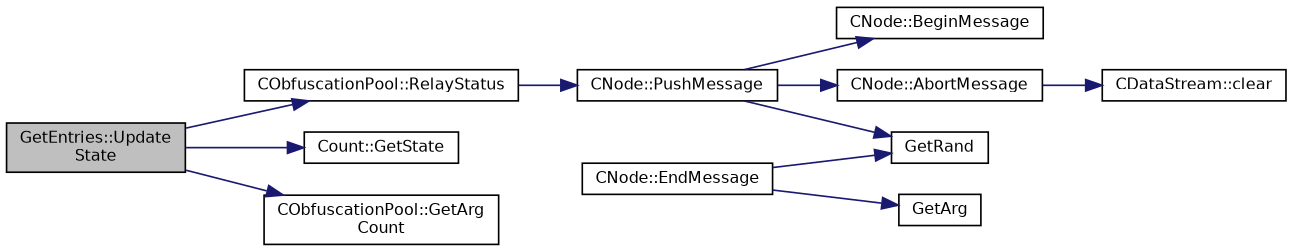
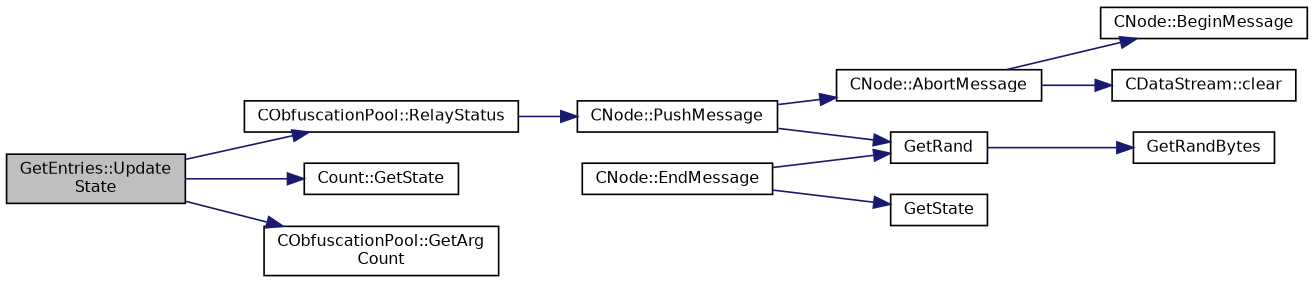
edge "CNode::PushMessage" -> "CNode::BeginMessage": now "CNode::AbortMessage" -> "CNode::BeginMessage"
node "GetRandBytes": added
node "GetArg": label "GetArg" -> "GetState"
